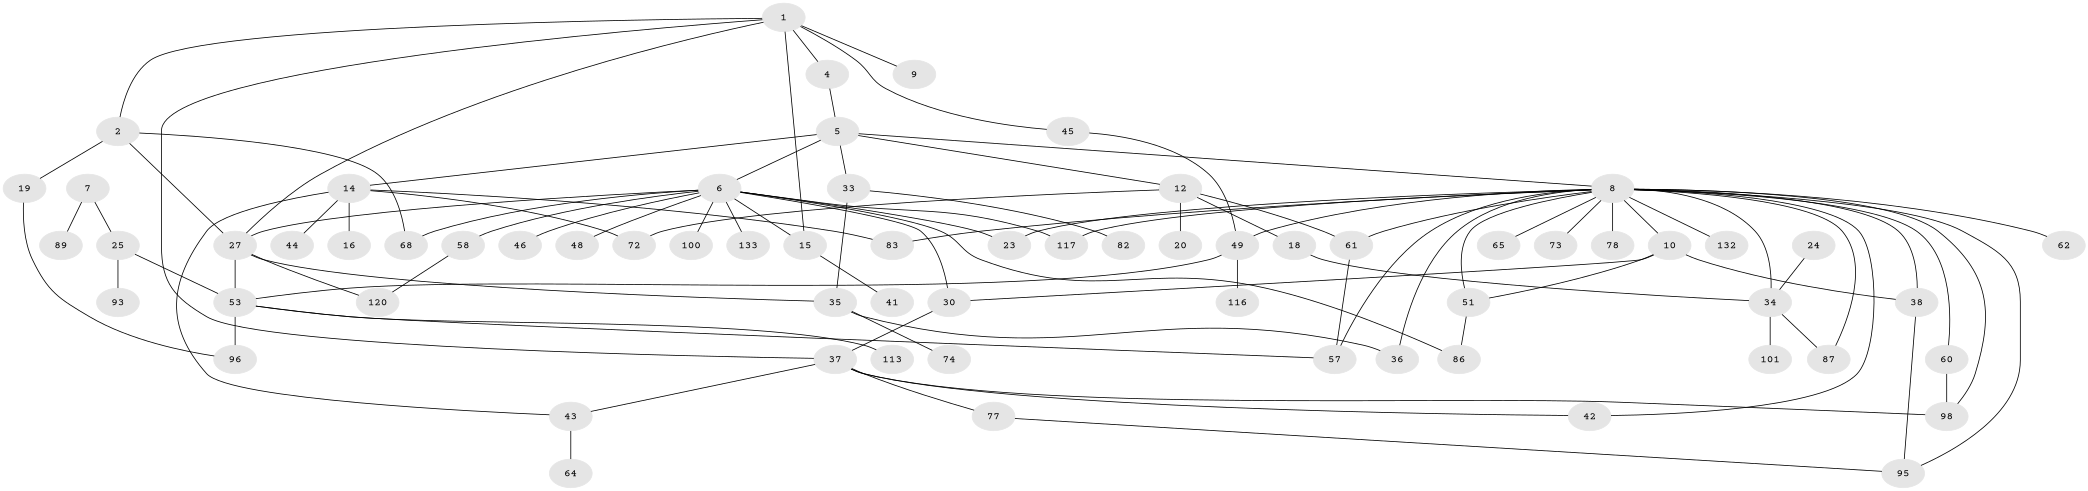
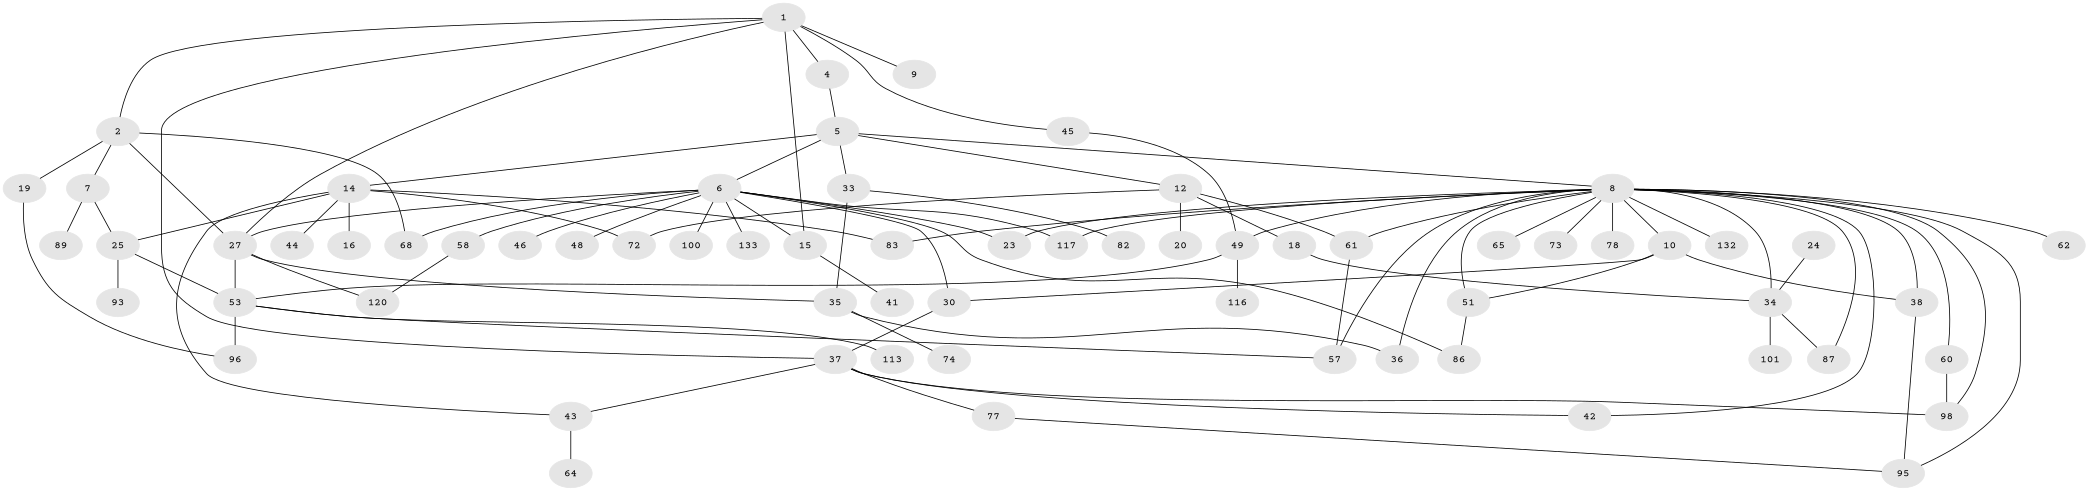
edge "2" -- "7": added
edge "14" -- "25": added
